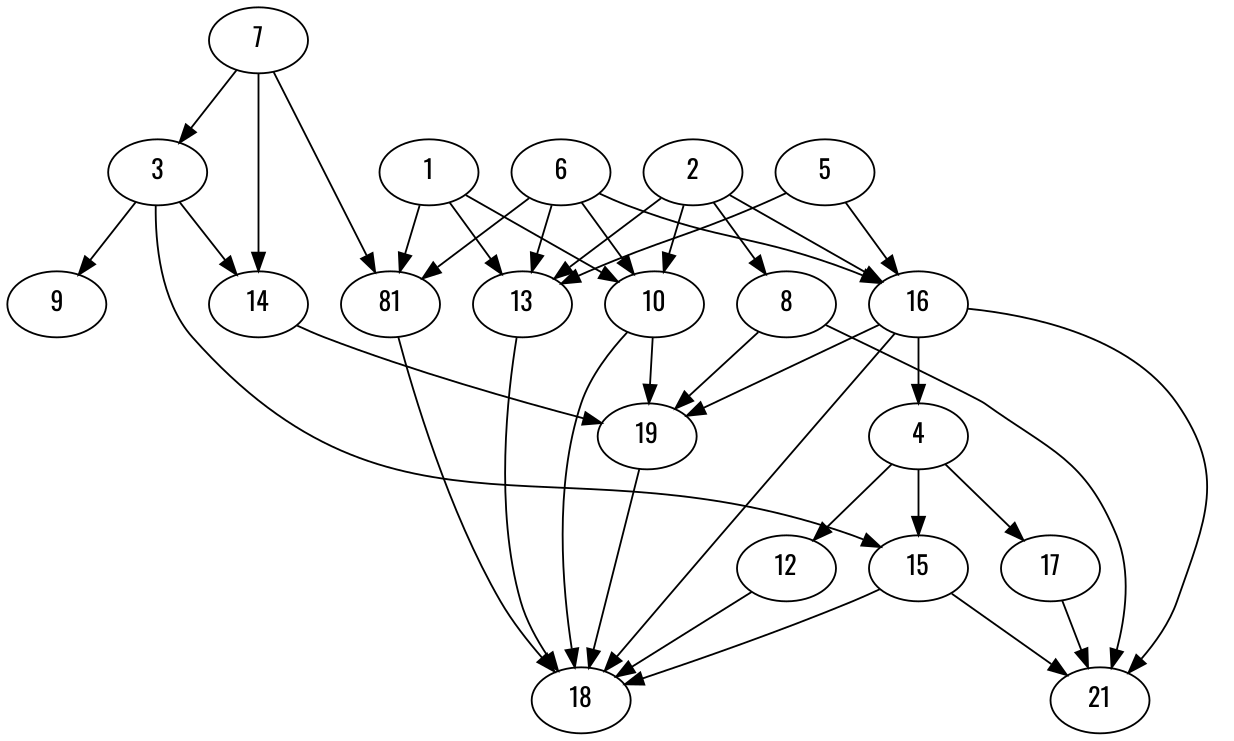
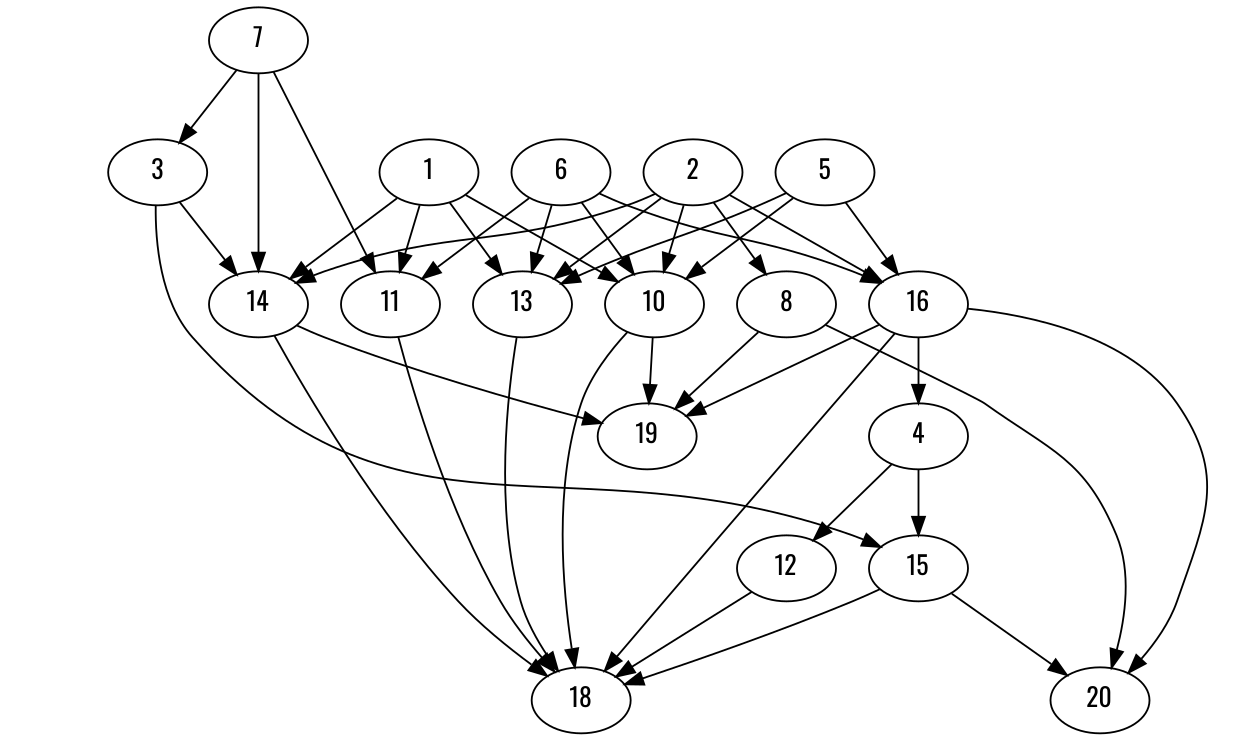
edge "5" -> "10": added
edge "2" -> "14": added
edge "1" -> "14": added
node "9": removed
node "81": label "81" -> "11"
edge "19" -> "18": now "14" -> "18"
node "17": removed
node "21": label "21" -> "20"
